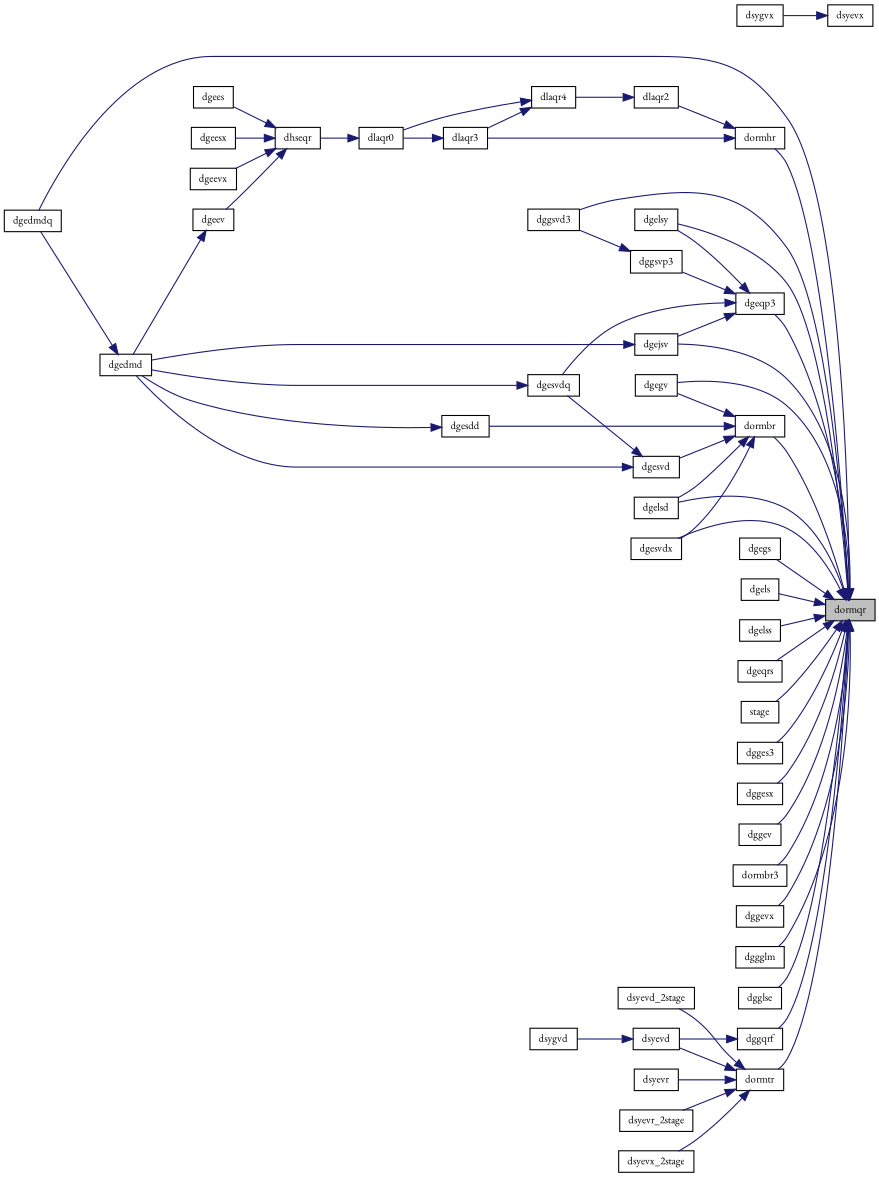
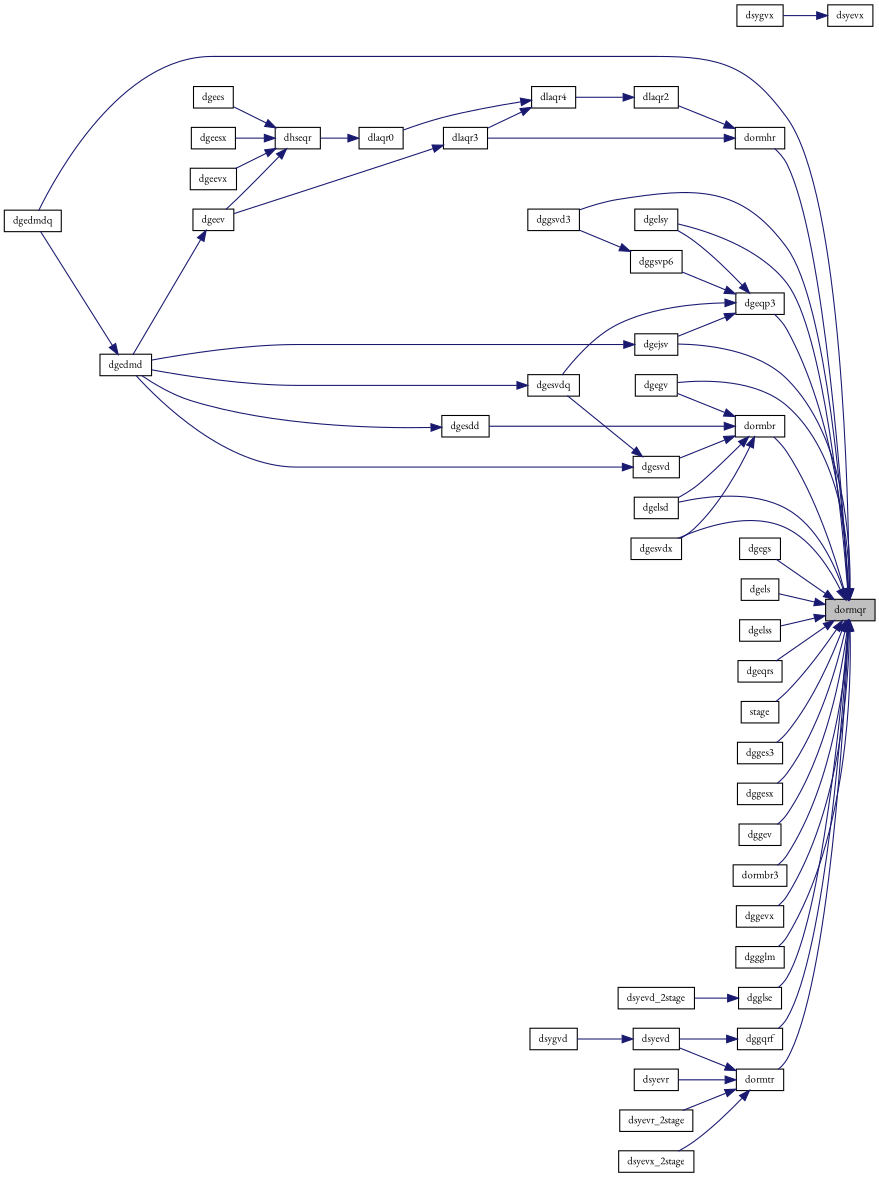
edge "dlaqr0" -> "dlaqr3": now "dgeev" -> "dlaqr3"
node "dggsvp3": label "dggsvp3" -> "dggsvp6"
edge "dsyevd_2stage" -> "dormtr": now "dsyevd_2stage" -> "dgglse"
